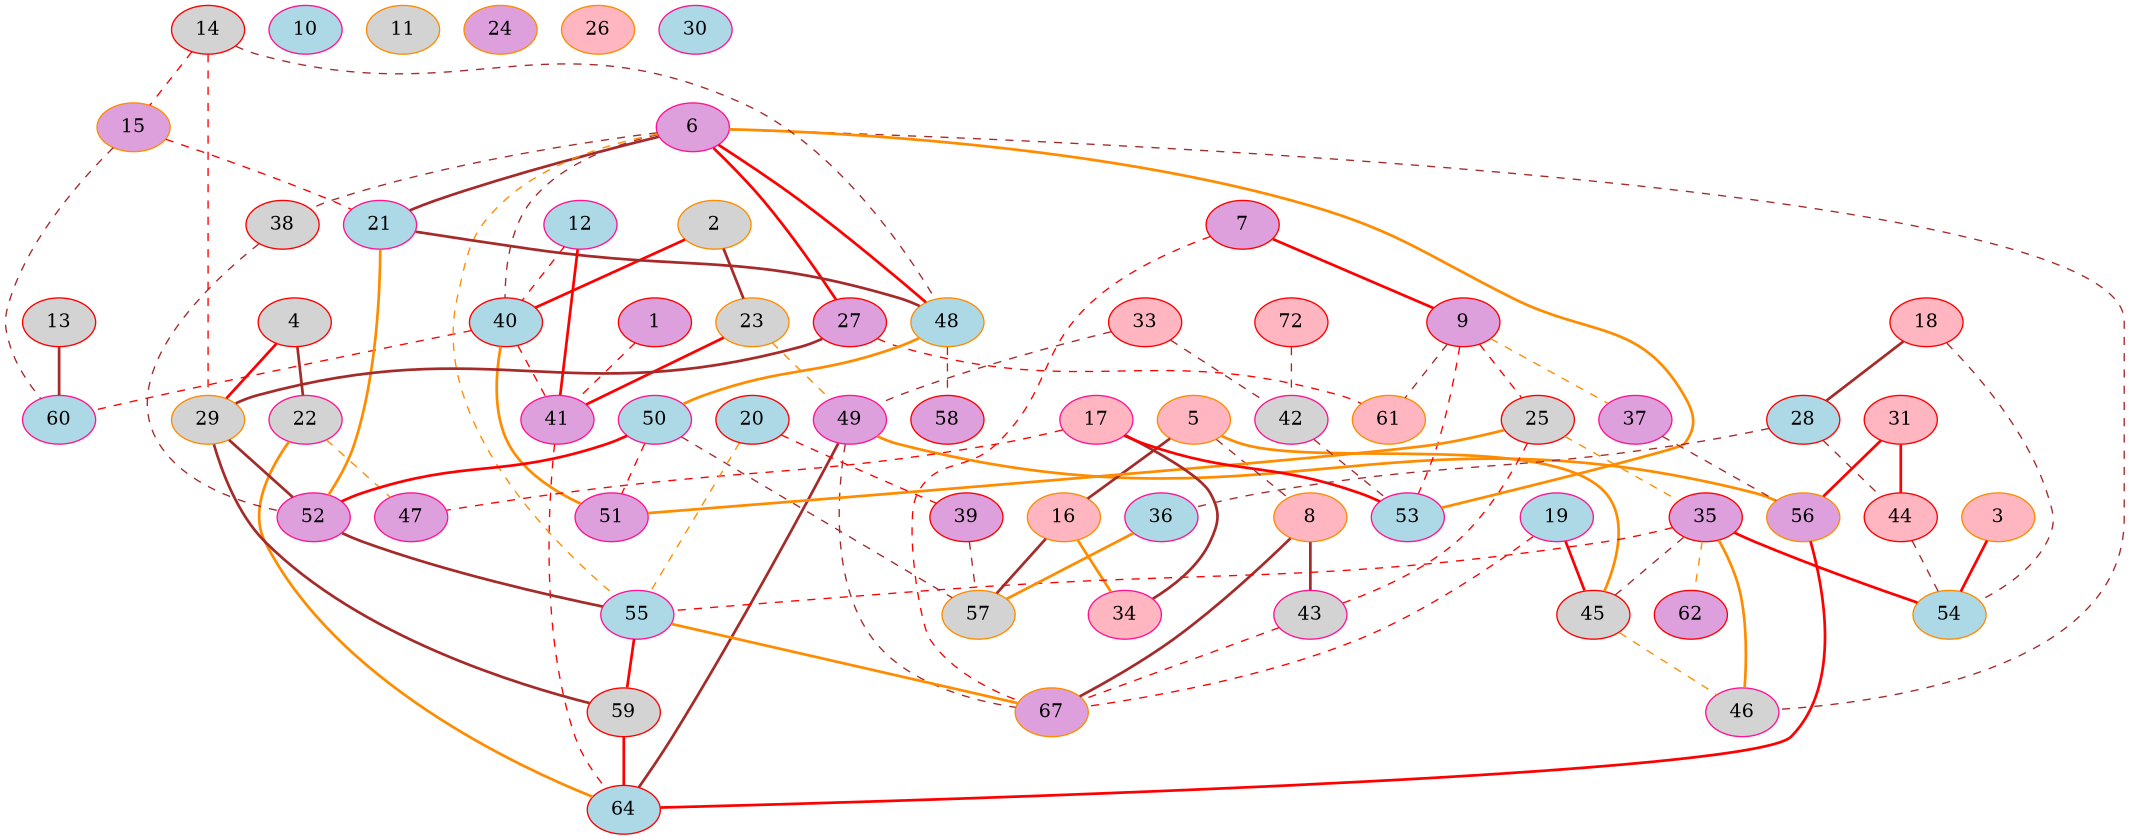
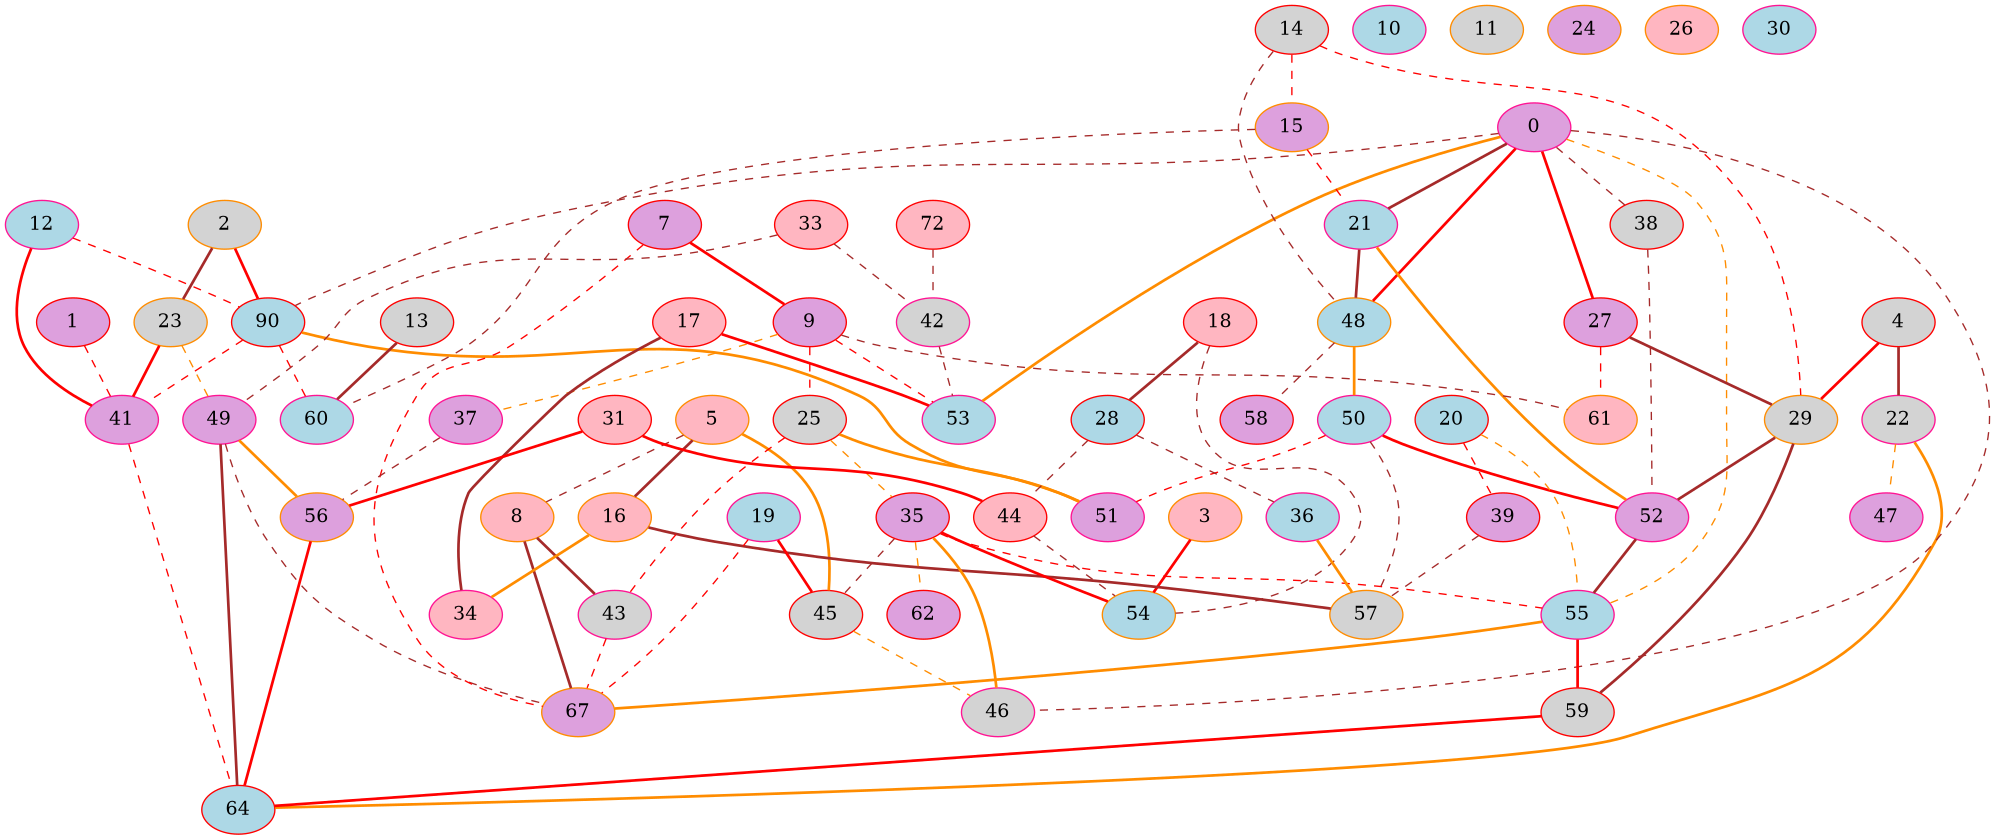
node "6": label "6" -> "0"
node "40": label "40" -> "90"
node "17": color deeppink -> red
edge "17" -- "47": removed
